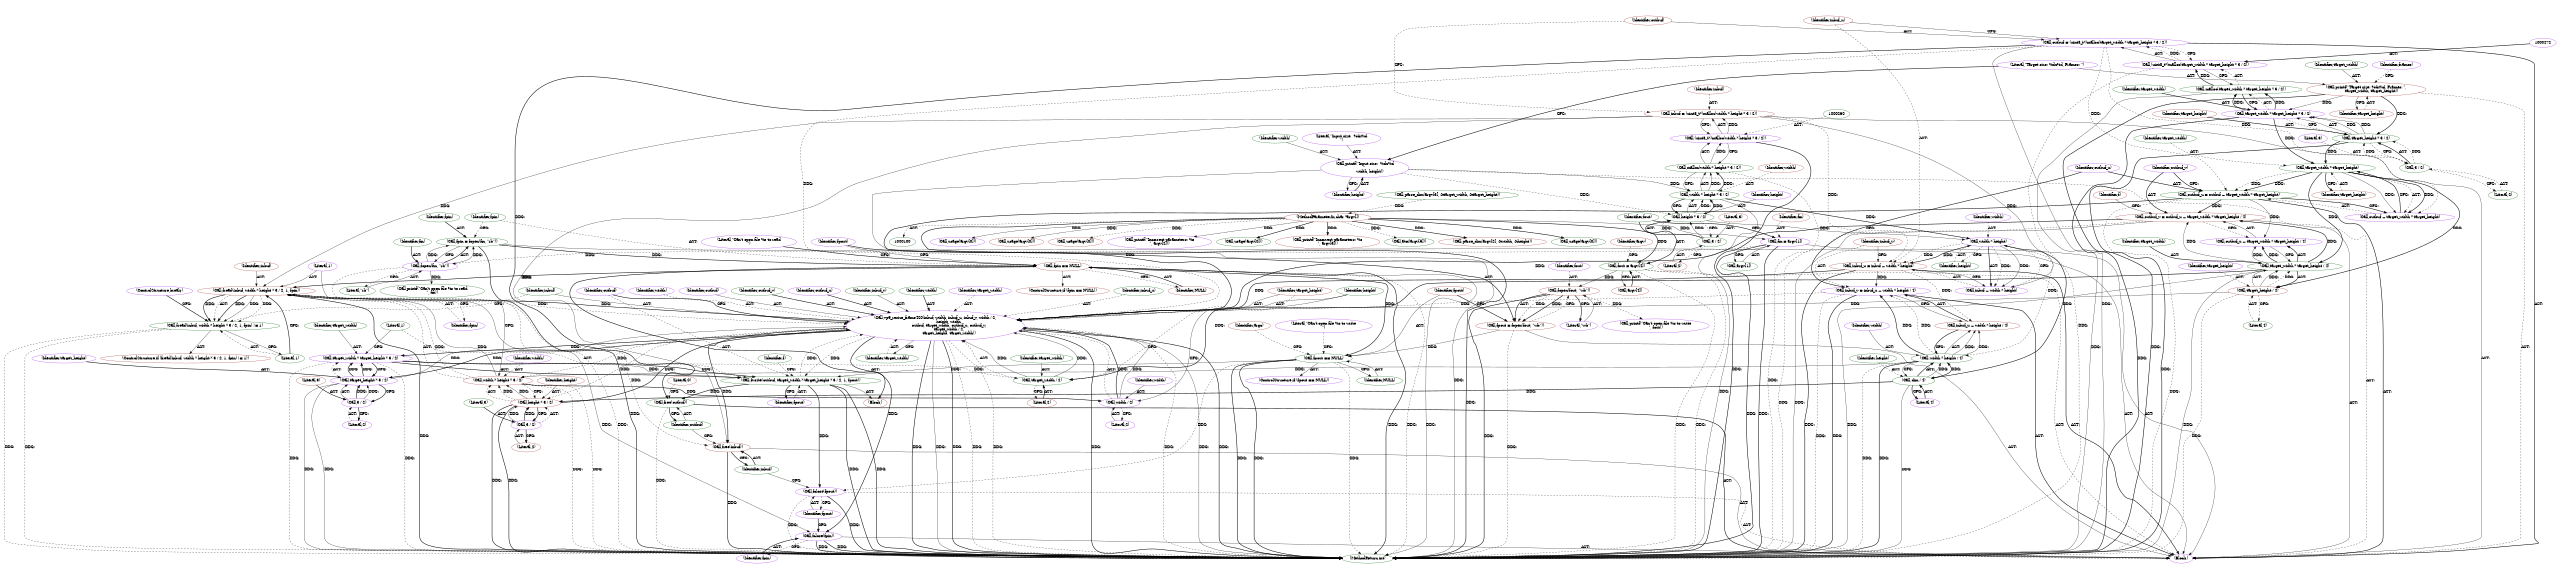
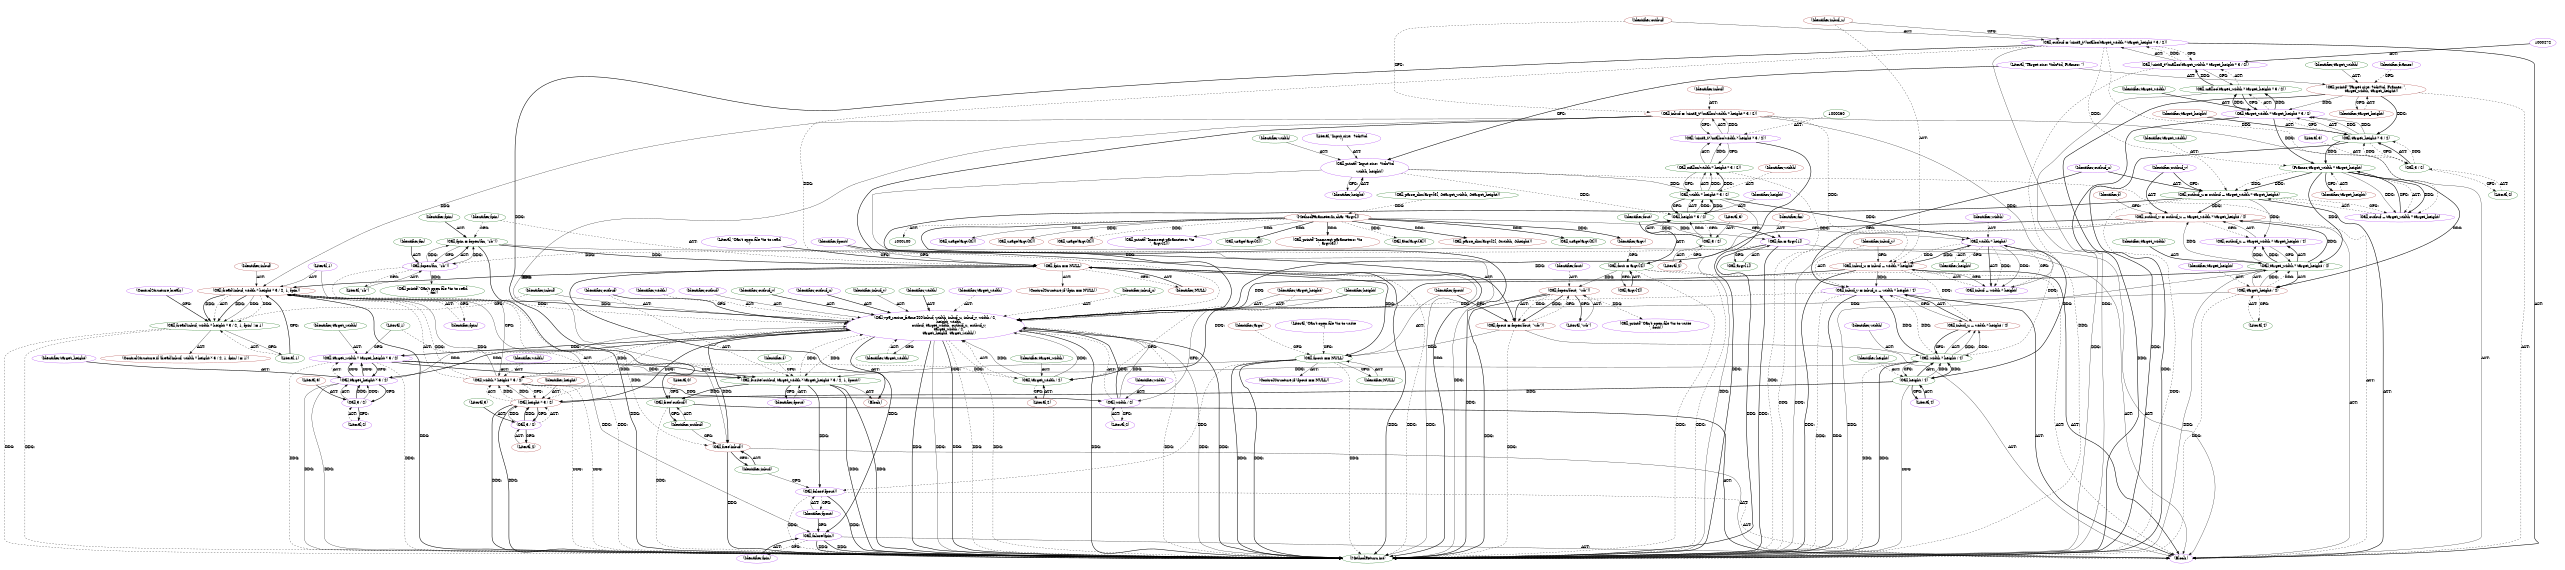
node "(Call,target_width * target_height)": label "(Call,target_width * target_height)" -> "(Frames,target_width * target_height)"
edge "(Call,outbuf_u = outbuf + target_width * target_height)" -> "(Call,outbuf + target_width * target_height)": style bold -> dashed
edge "(Call,inbuf = (uint8_t*)malloc(width * height * 3 / 2))" -> "(MethodReturn,int)": added, label "DDG:"
edge "(MethodParameterIn,char *argv[])" -> "(Call,fout = argv[4])": now "(MethodParameterIn,char *argv[])" -> "(Identifier,argv)"
node "(Call,dim / 4)": label "(Call,dim / 4)" -> "(Call,height / 4)"
